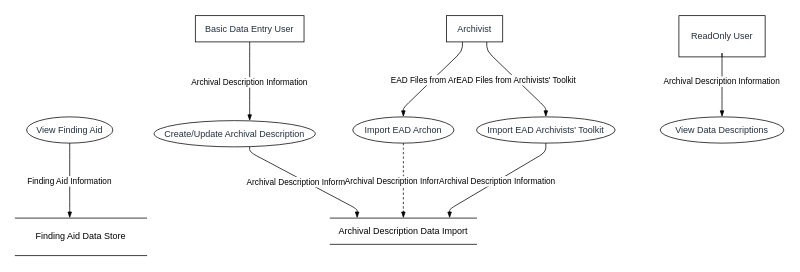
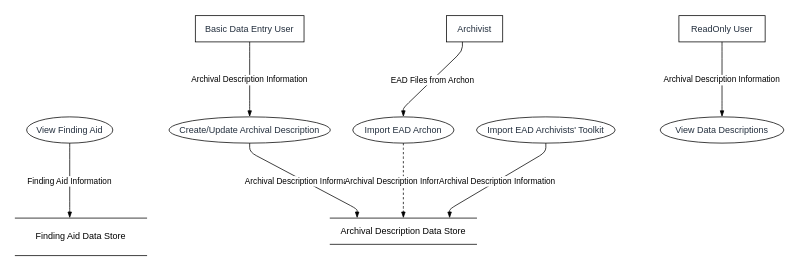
node "ReadOnly User": size 86x41 -> 86x26
edge "Archivist" -> "Import EAD Archivists' Toolkit": removed, label "EAD Files from Archivists' Toolkit"
node "Create/Update Archival Description": moved (235, 134) -> (250, 130)
node "Archival Description Data Import": label "Archival Description Data Import" -> "Archival Description Data Store"
